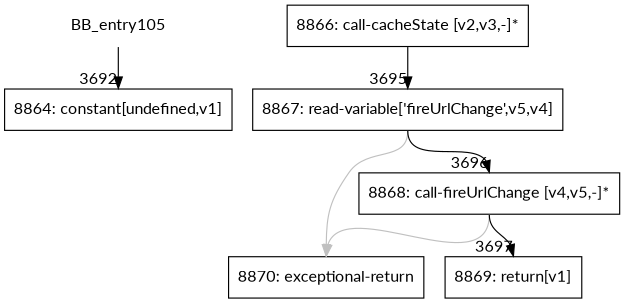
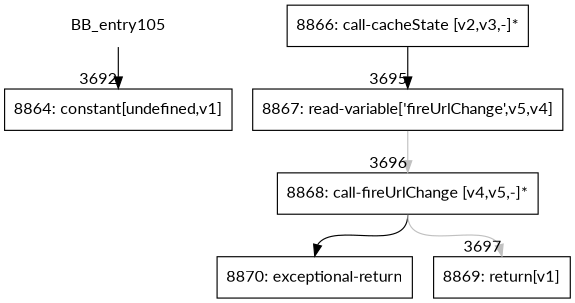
edge "8867: read-variable['fireUrlChange',v5,v4]" -> "8868: call-fireUrlChange [v4,v5,-]*": color black -> gray
edge "8867: read-variable['fireUrlChange',v5,v4]" -> "8870: exceptional-return": removed
edge "8868: call-fireUrlChange [v4,v5,-]*" -> "8869: return[v1]": color black -> gray
edge "8868: call-fireUrlChange [v4,v5,-]*" -> "8870: exceptional-return": color gray -> black
